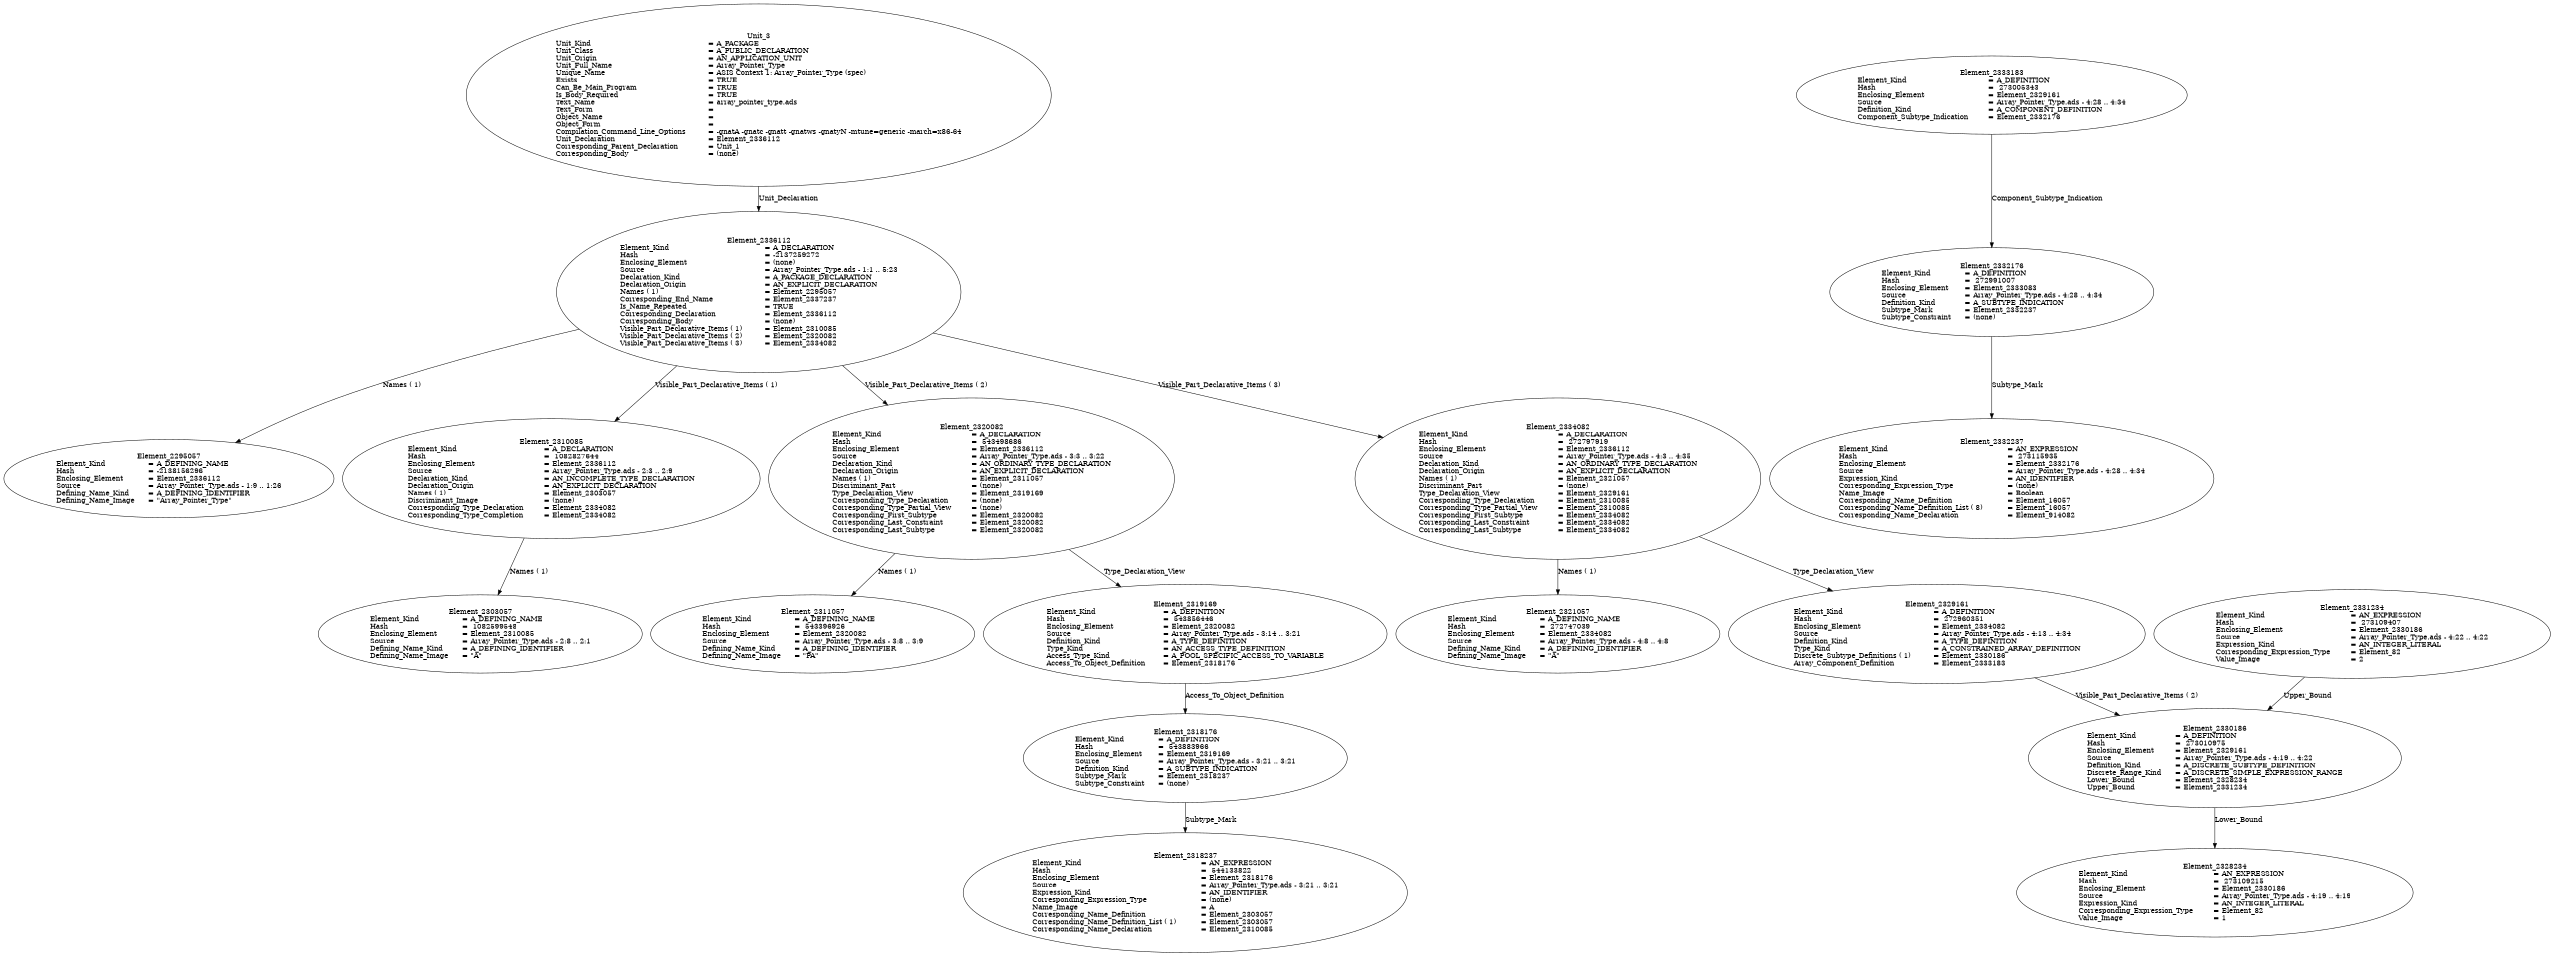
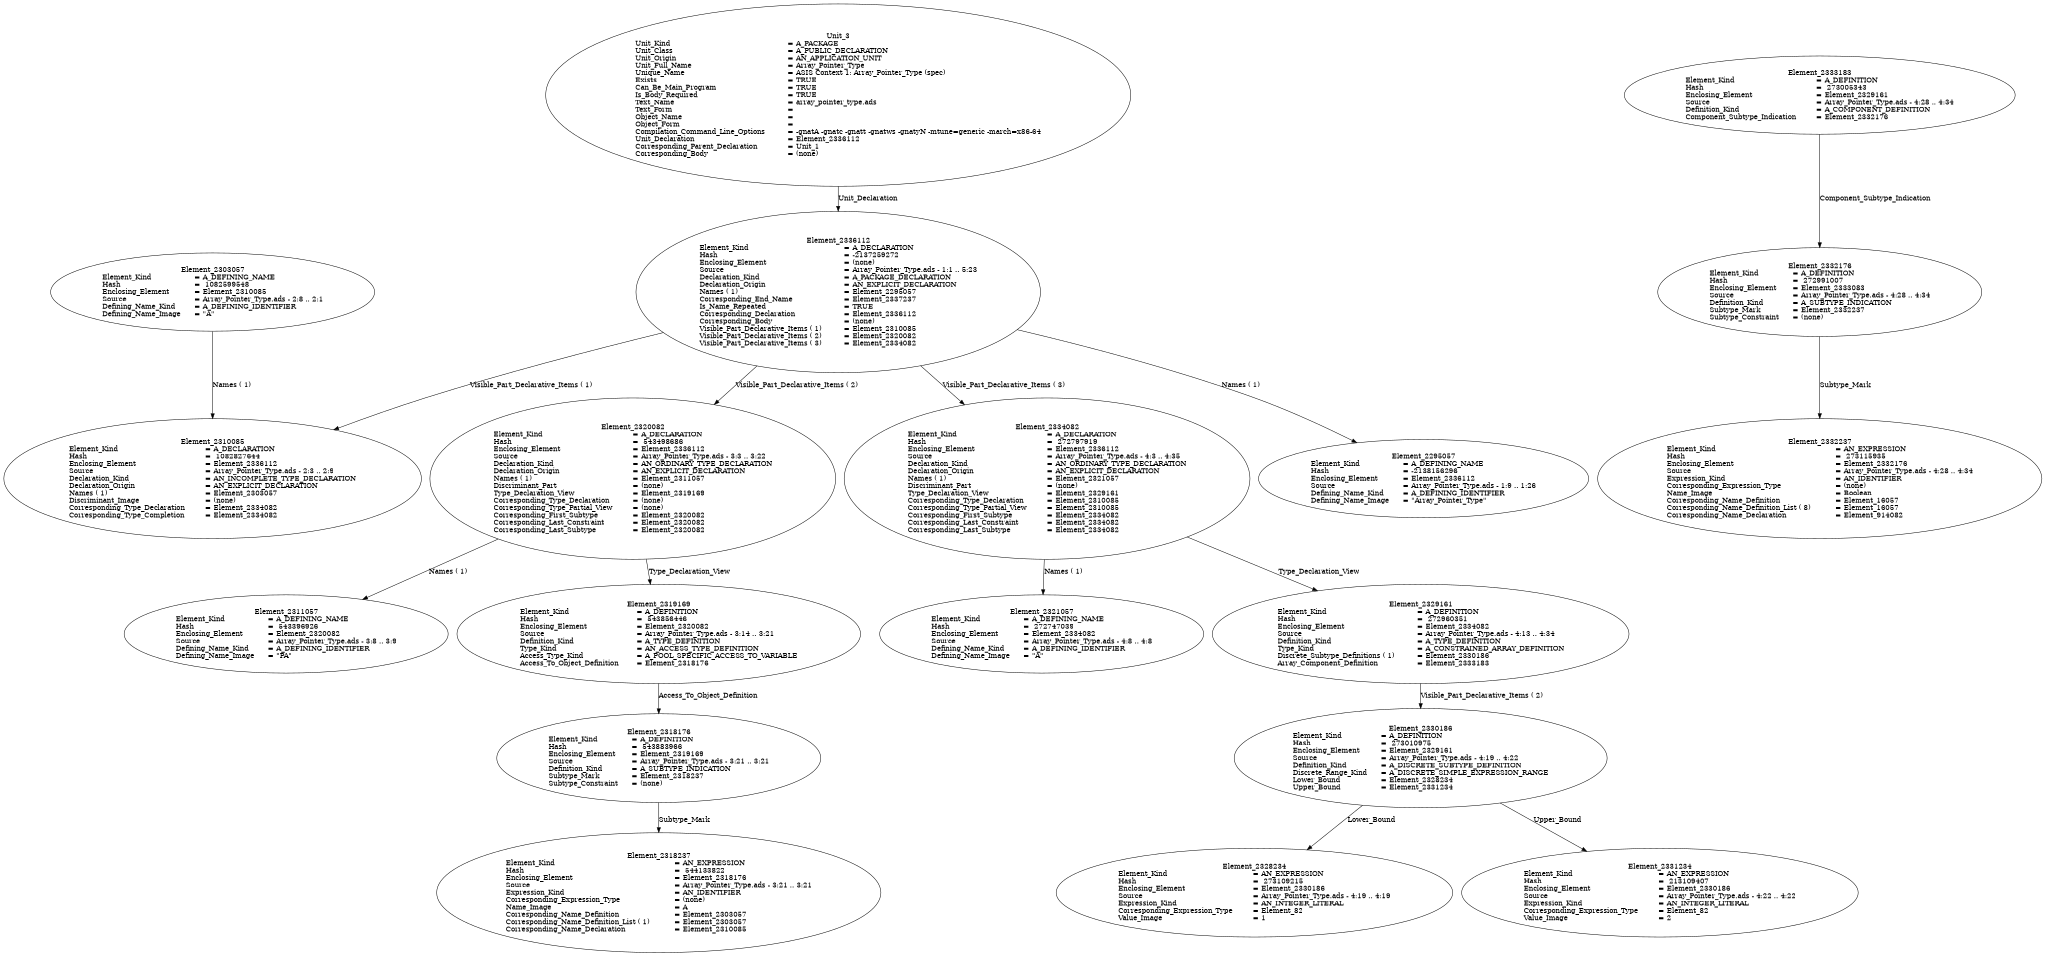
edge "Element_2310085" -> "Element_2303057": reversed
node "Element_2331234": text "273109407" -> "213109407"
edge "Element_2331234" -> "Element_2330186": reversed
